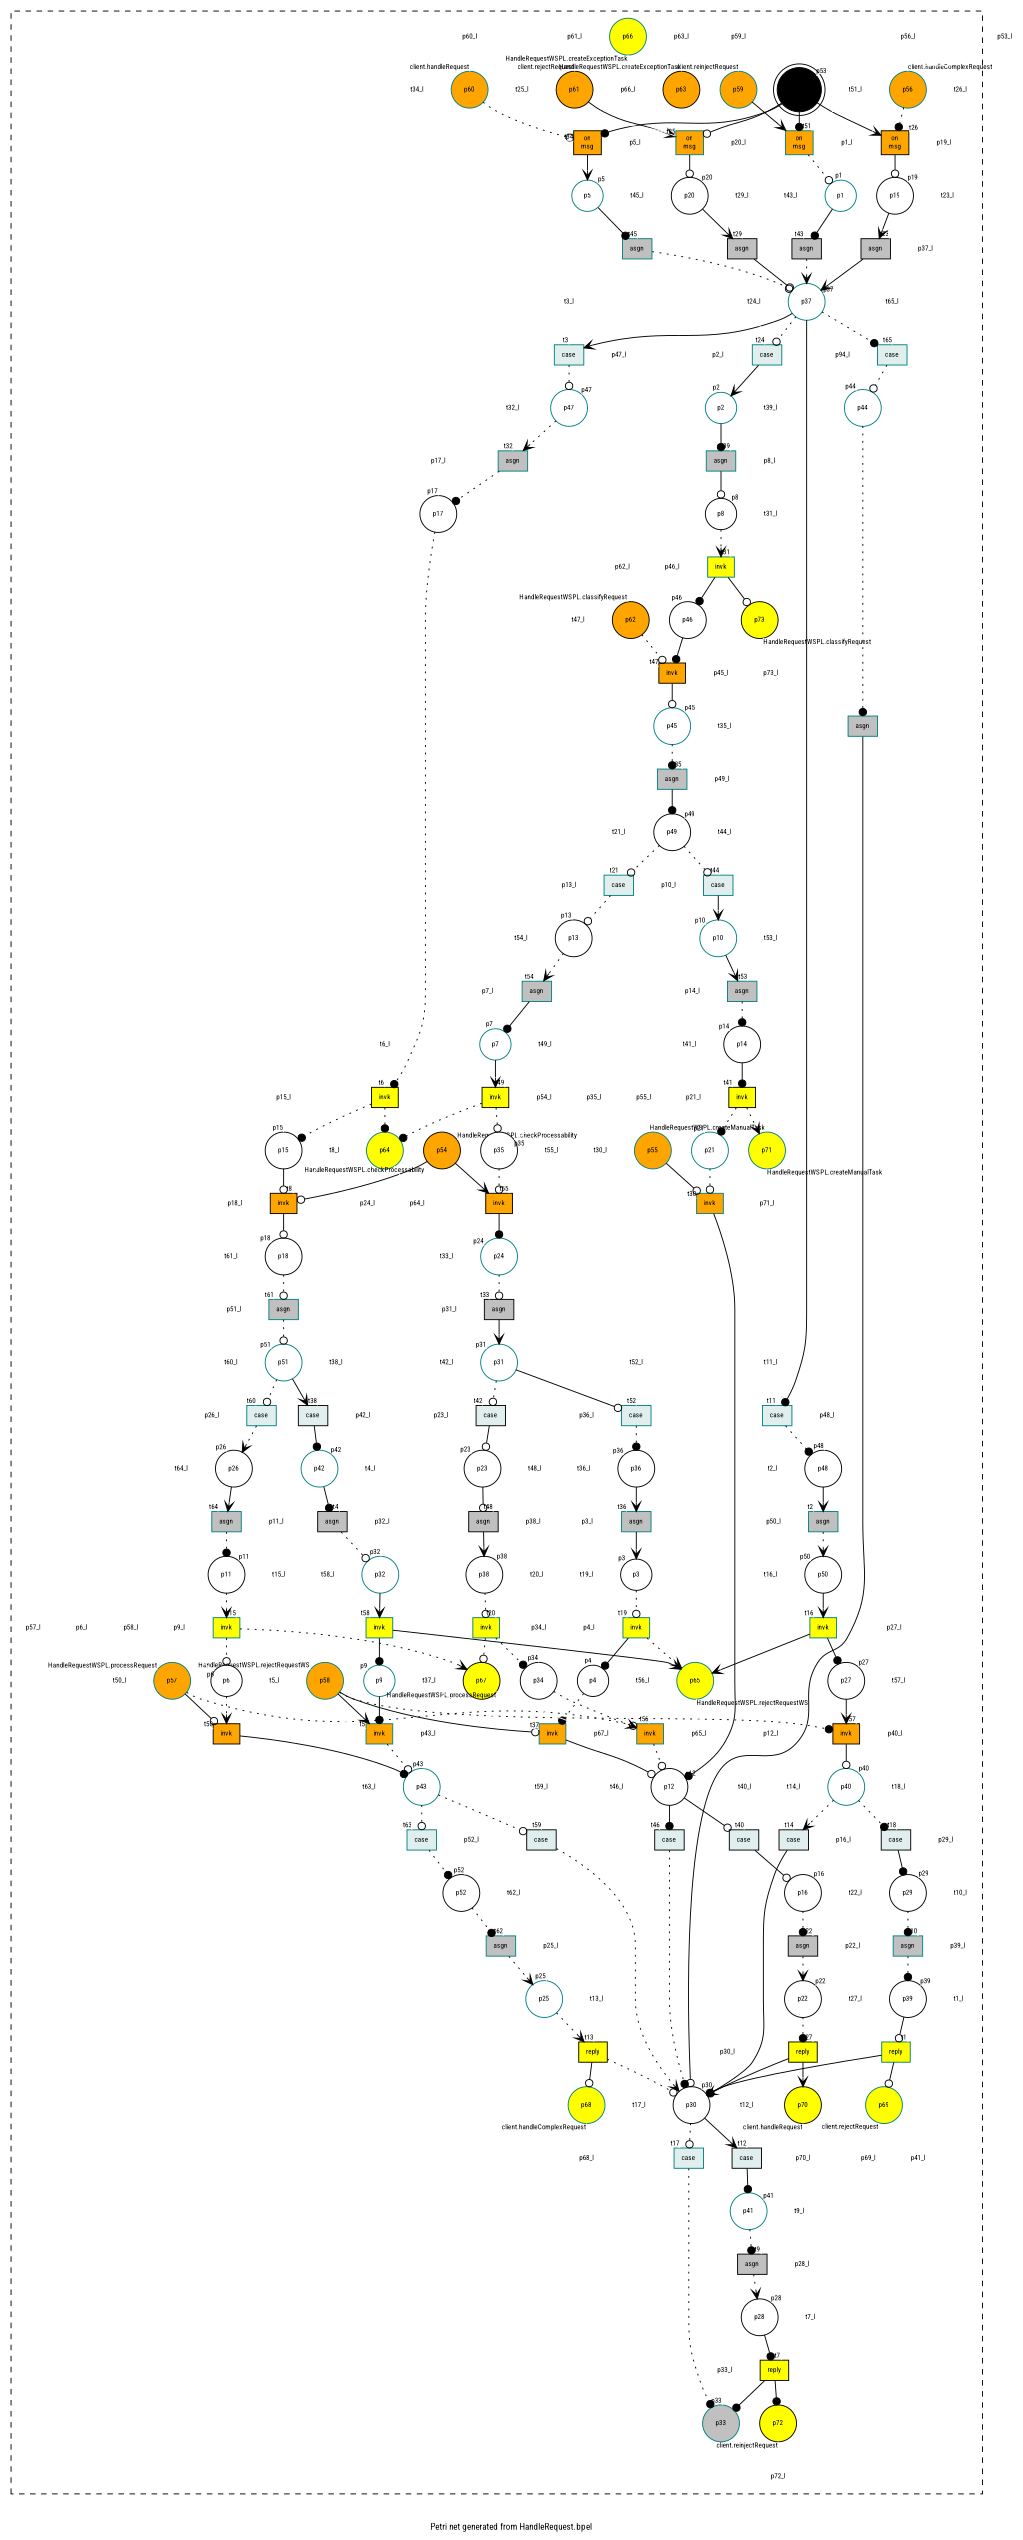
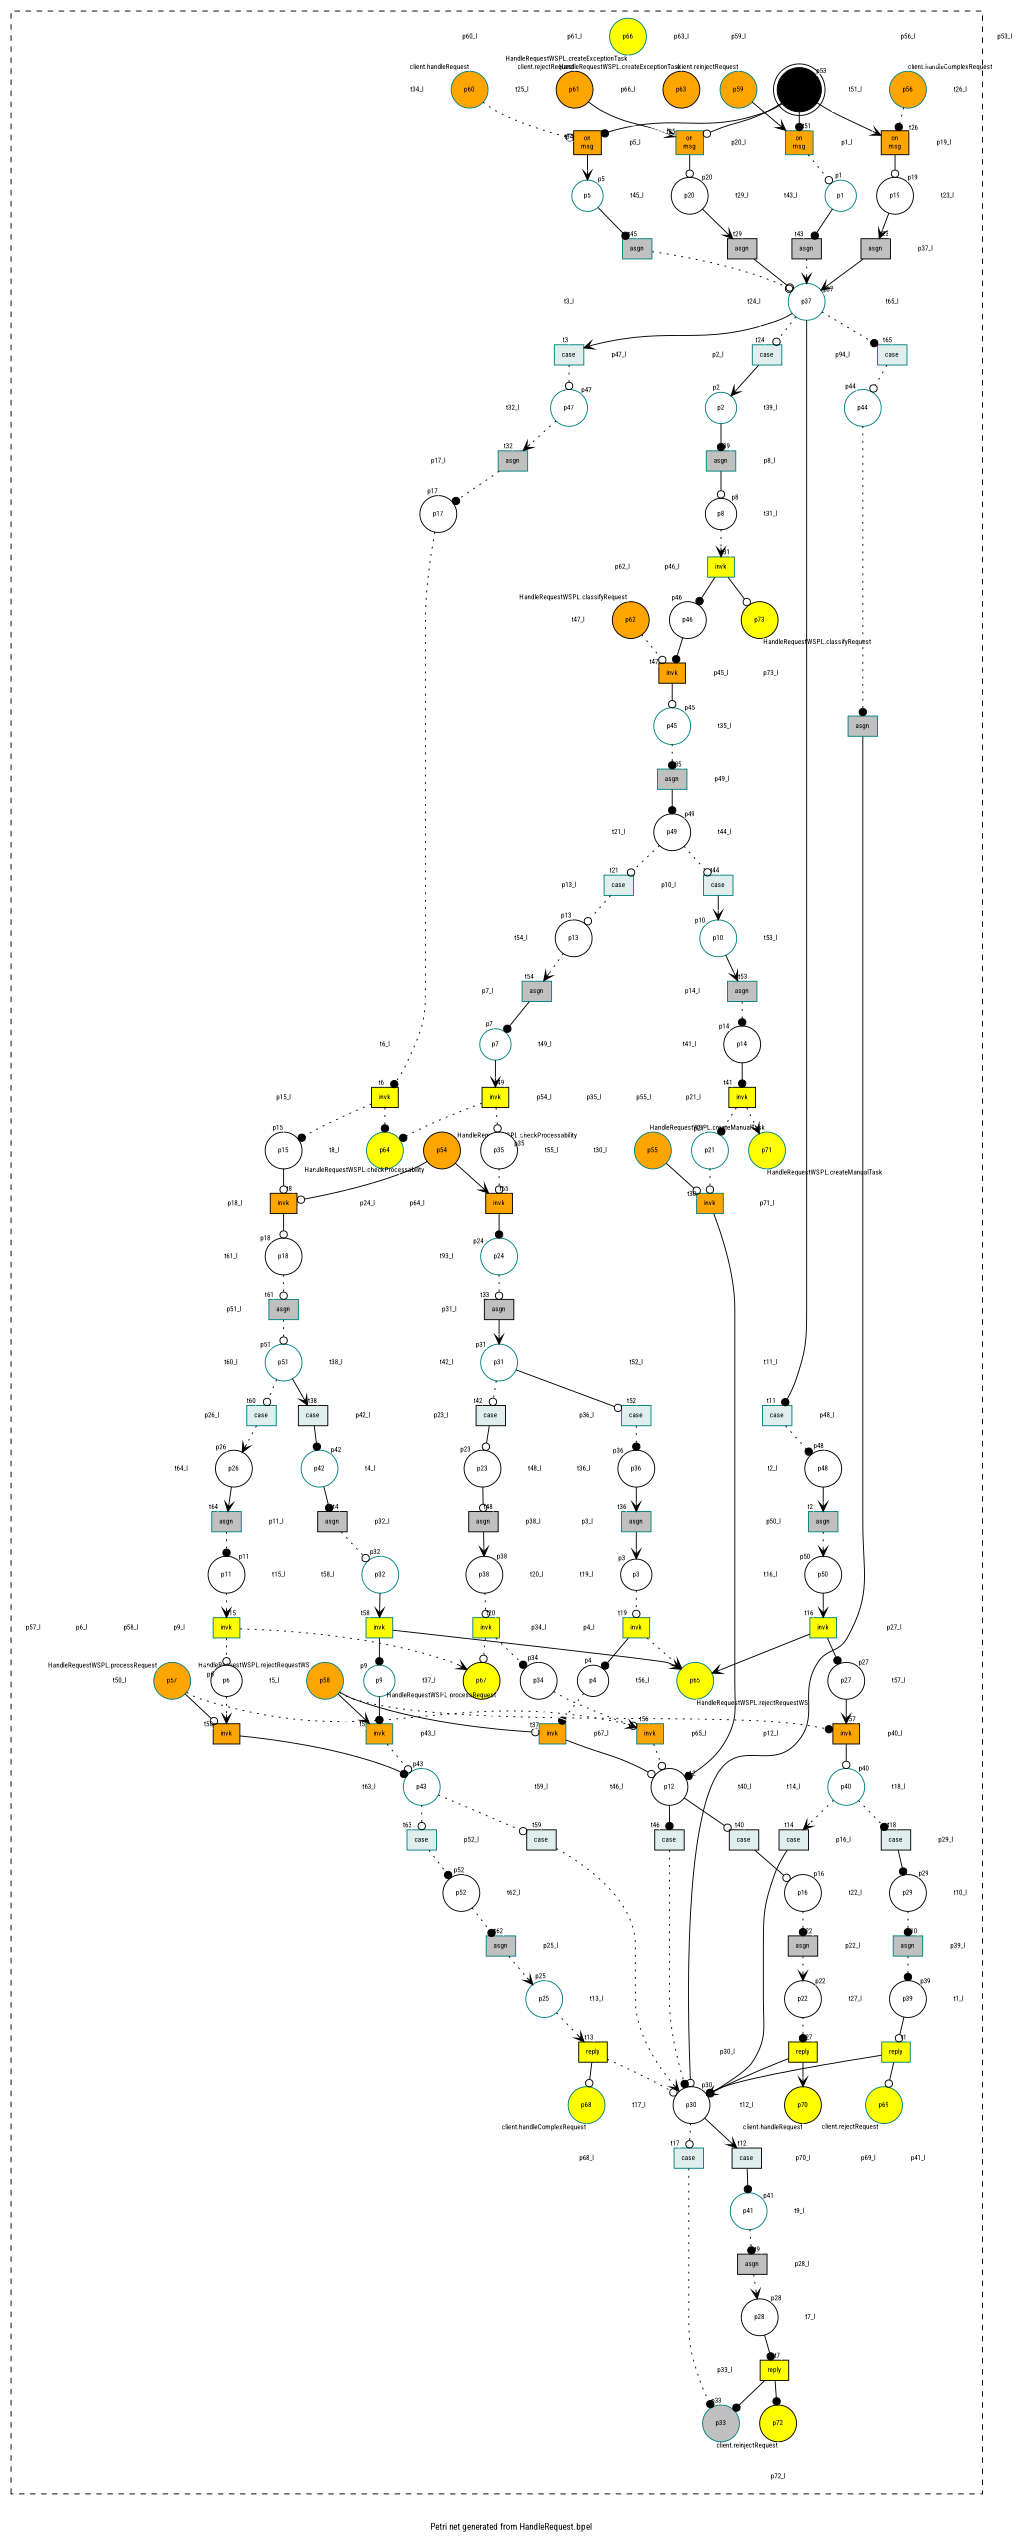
node "t33_l": label "t33_l" -> "t93_l"
